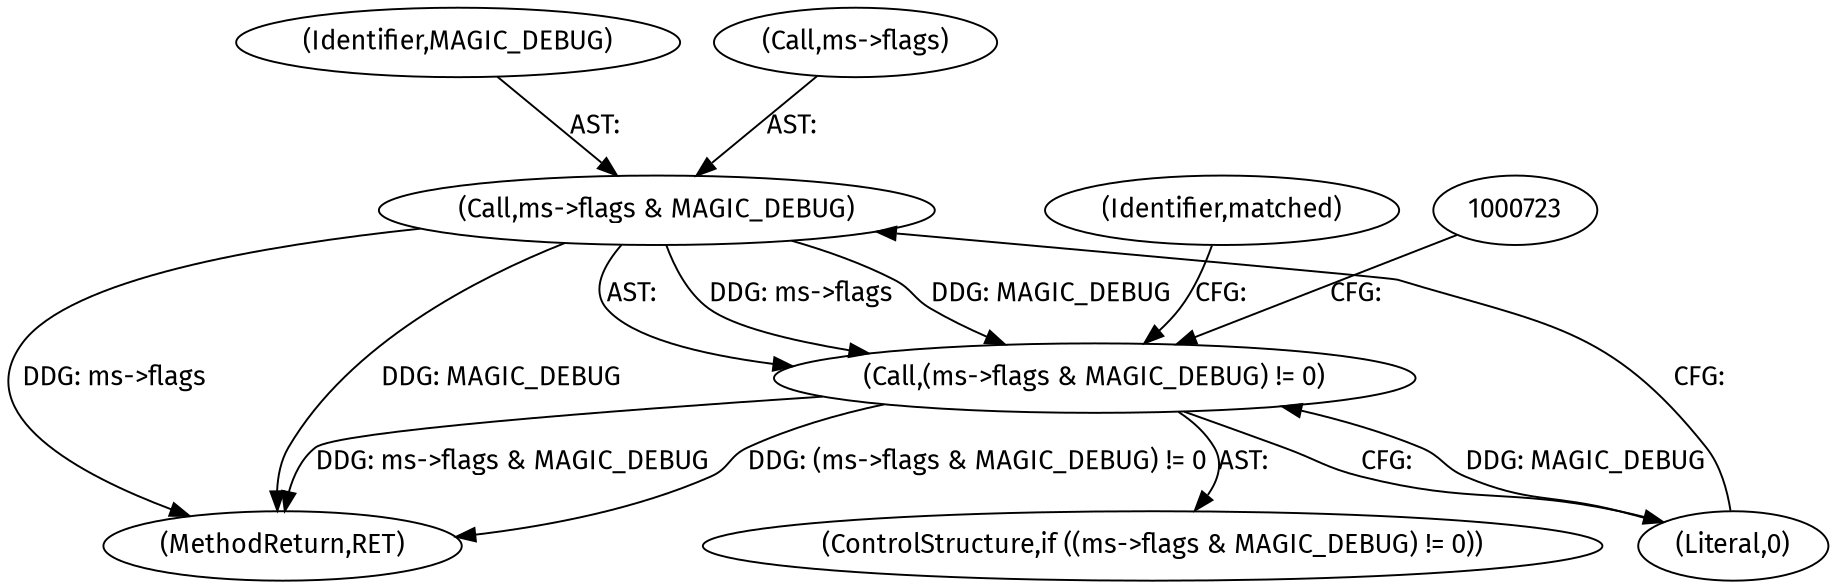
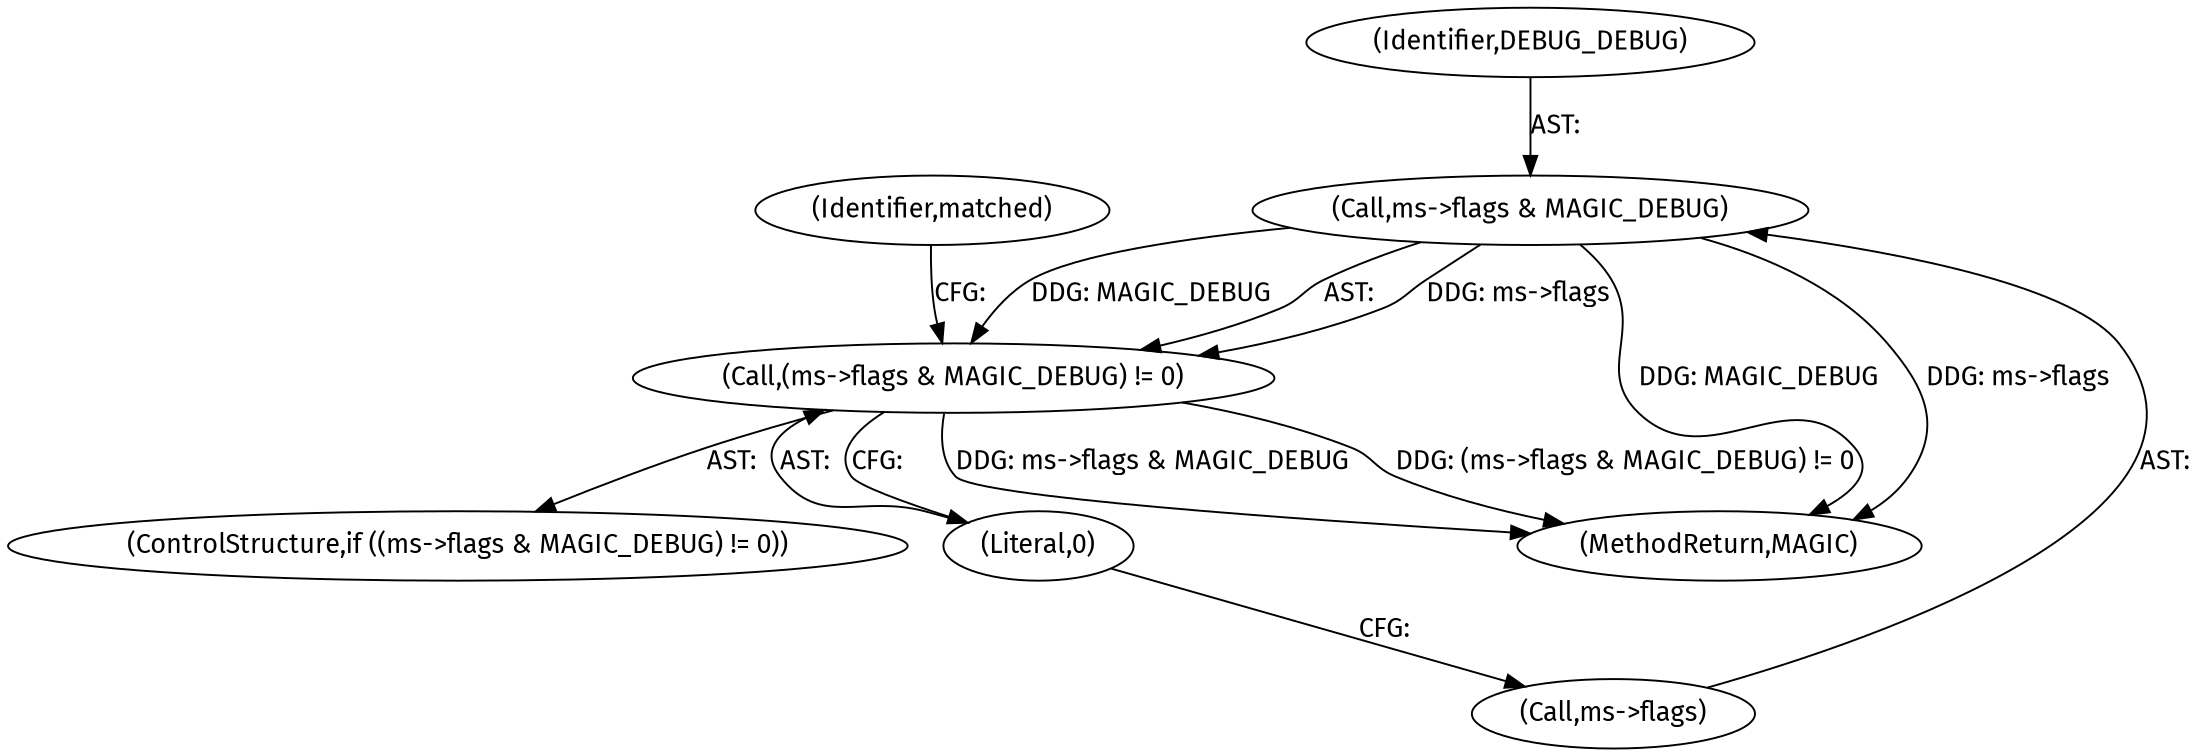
node "(Identifier,MAGIC_DEBUG)": label "(Identifier,MAGIC_DEBUG)" -> "(Identifier,DEBUG_DEBUG)"
node "1000723": removed
edge "(Literal,0)" -> "(Call,ms->flags & MAGIC_DEBUG)": now "(Literal,0)" -> "(Call,ms->flags)"
edge "(Literal,0)" -> "(Call,(ms->flags & MAGIC_DEBUG) != 0)": label "DDG: MAGIC_DEBUG" -> "AST: "
node "(MethodReturn,RET)": label "(MethodReturn,RET)" -> "(MethodReturn,MAGIC)"
